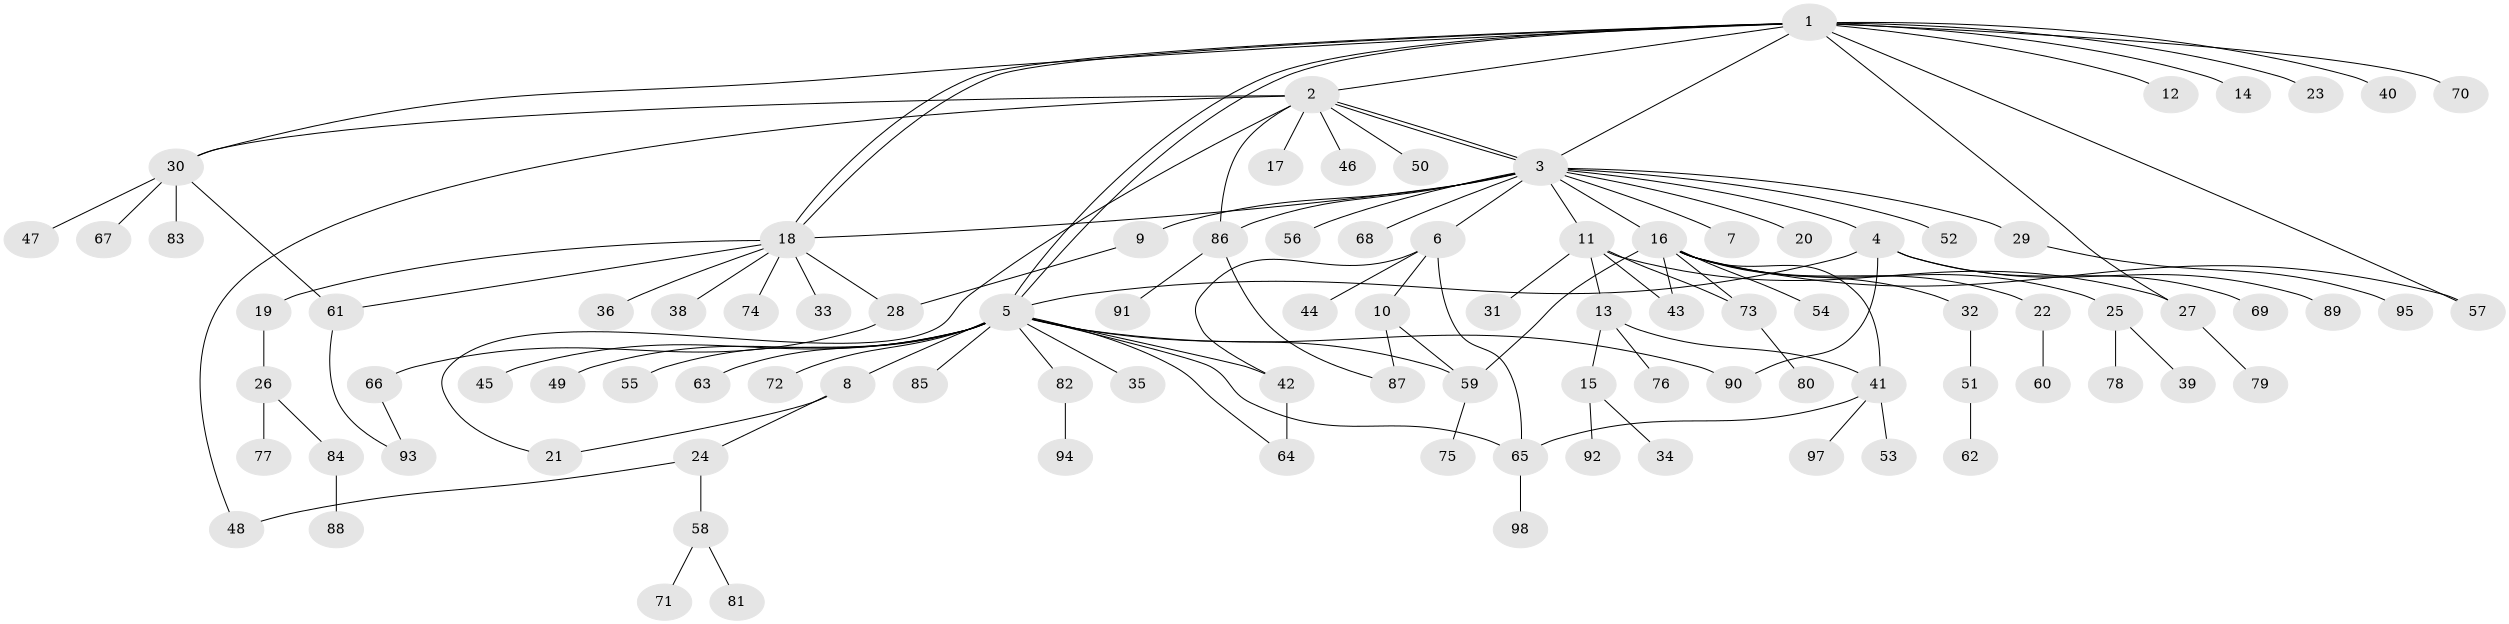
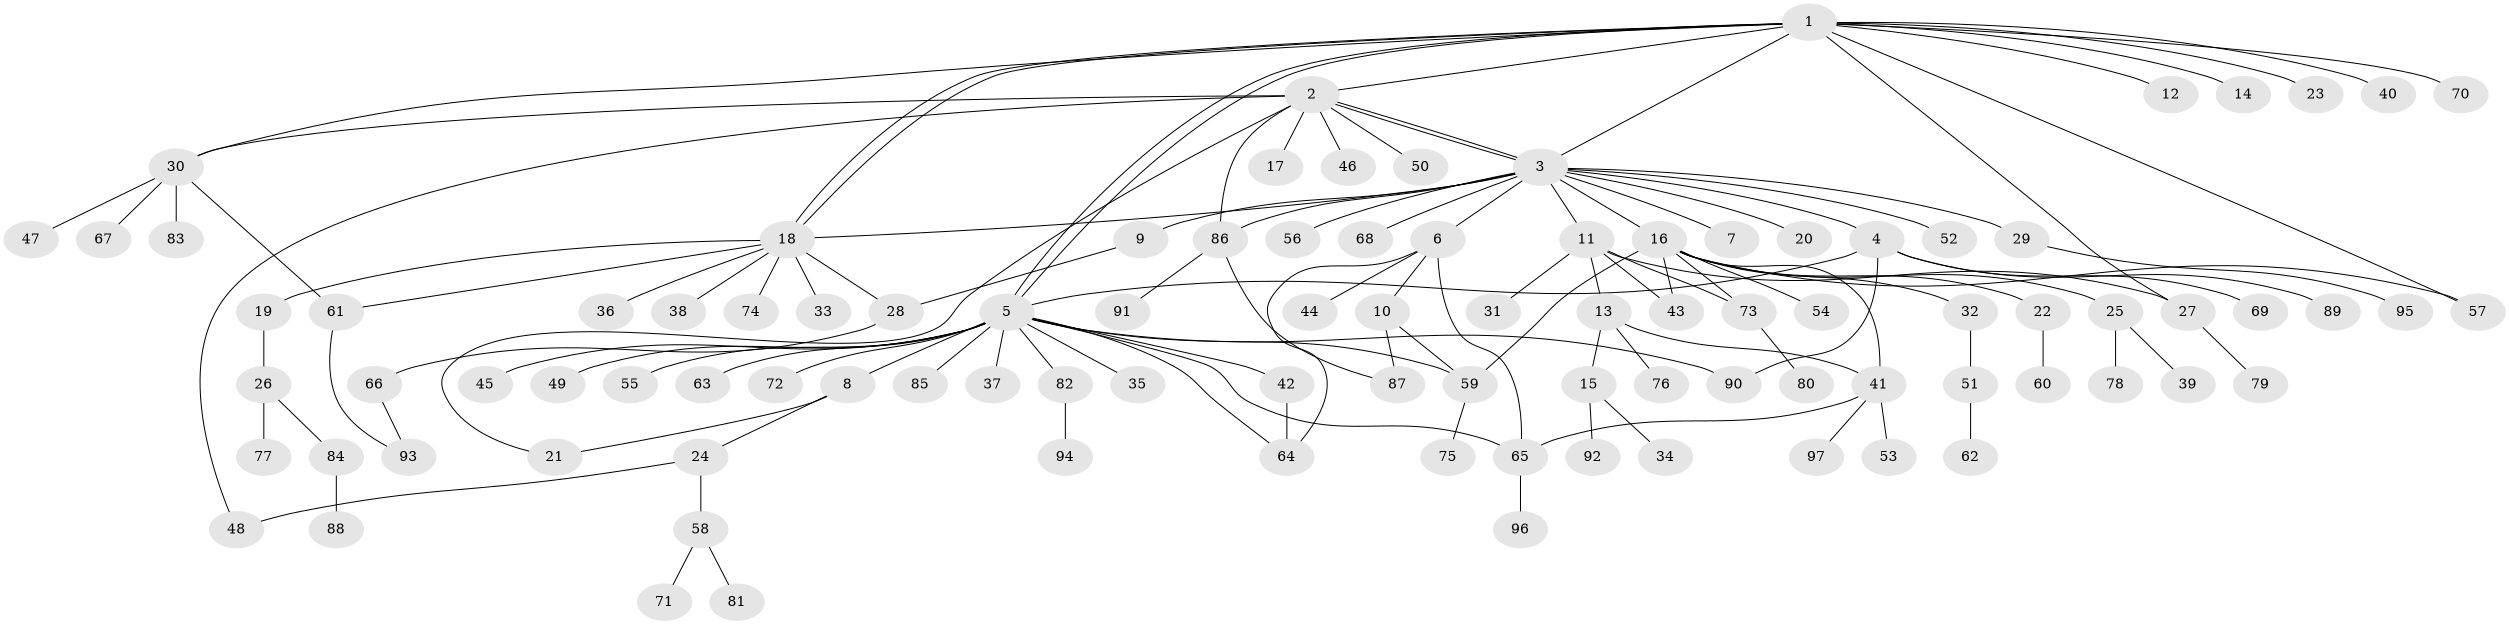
edge "6" -- "42": now "6" -- "64"
node "37": added
node "98": label "98" -> "96"
